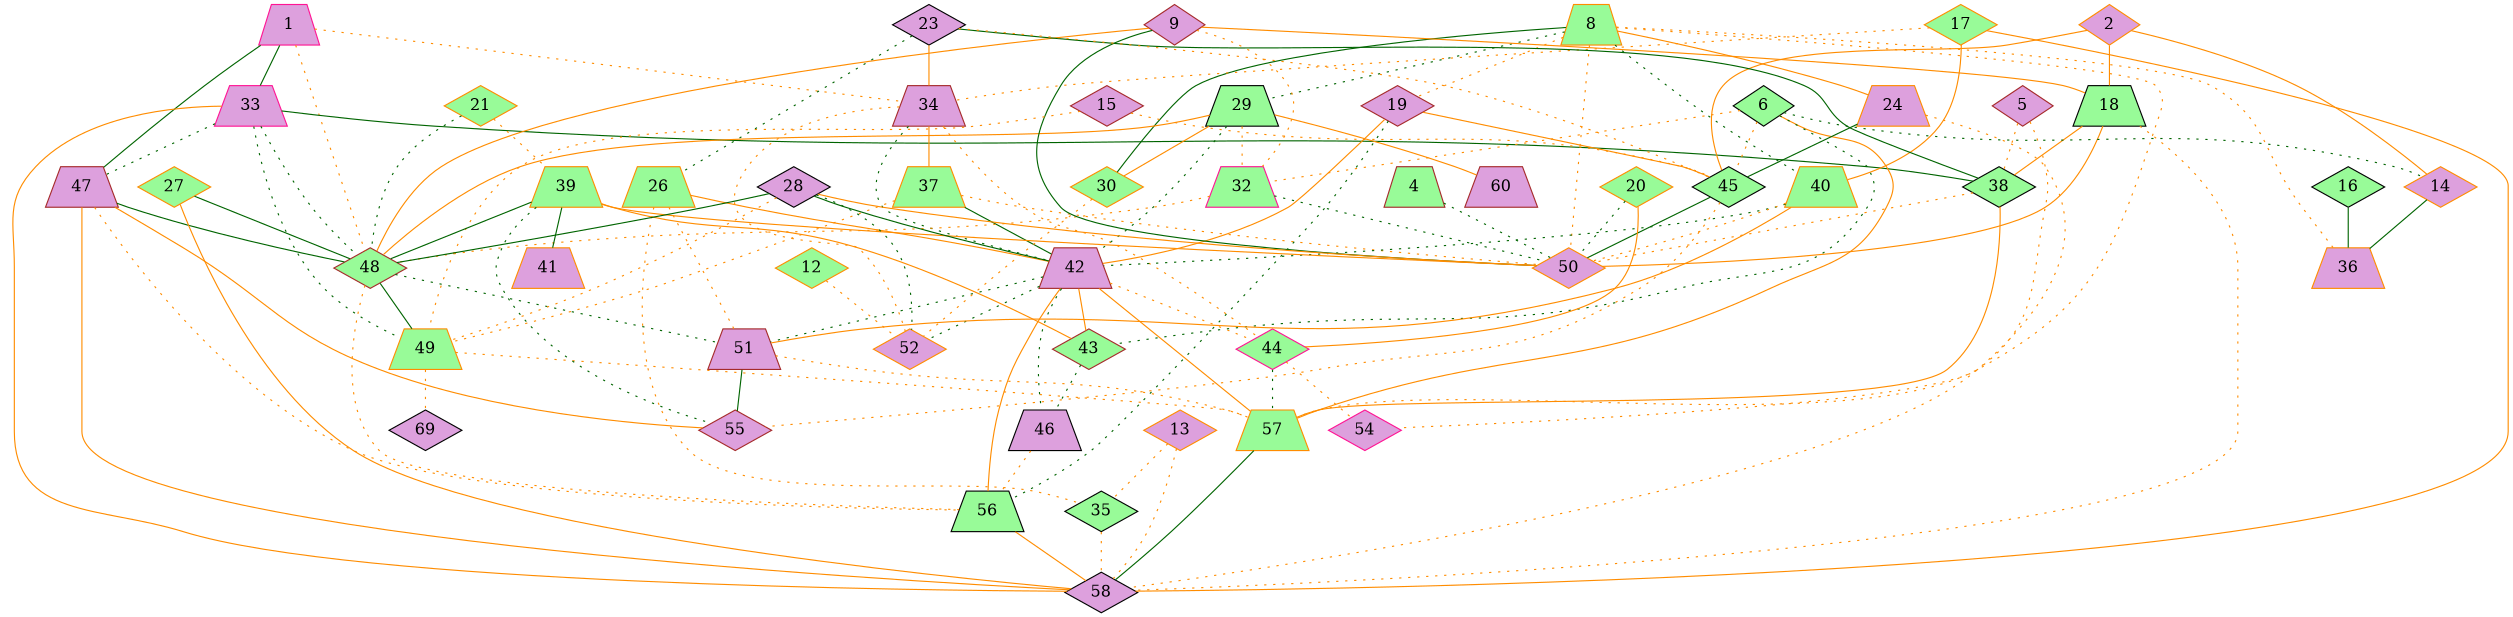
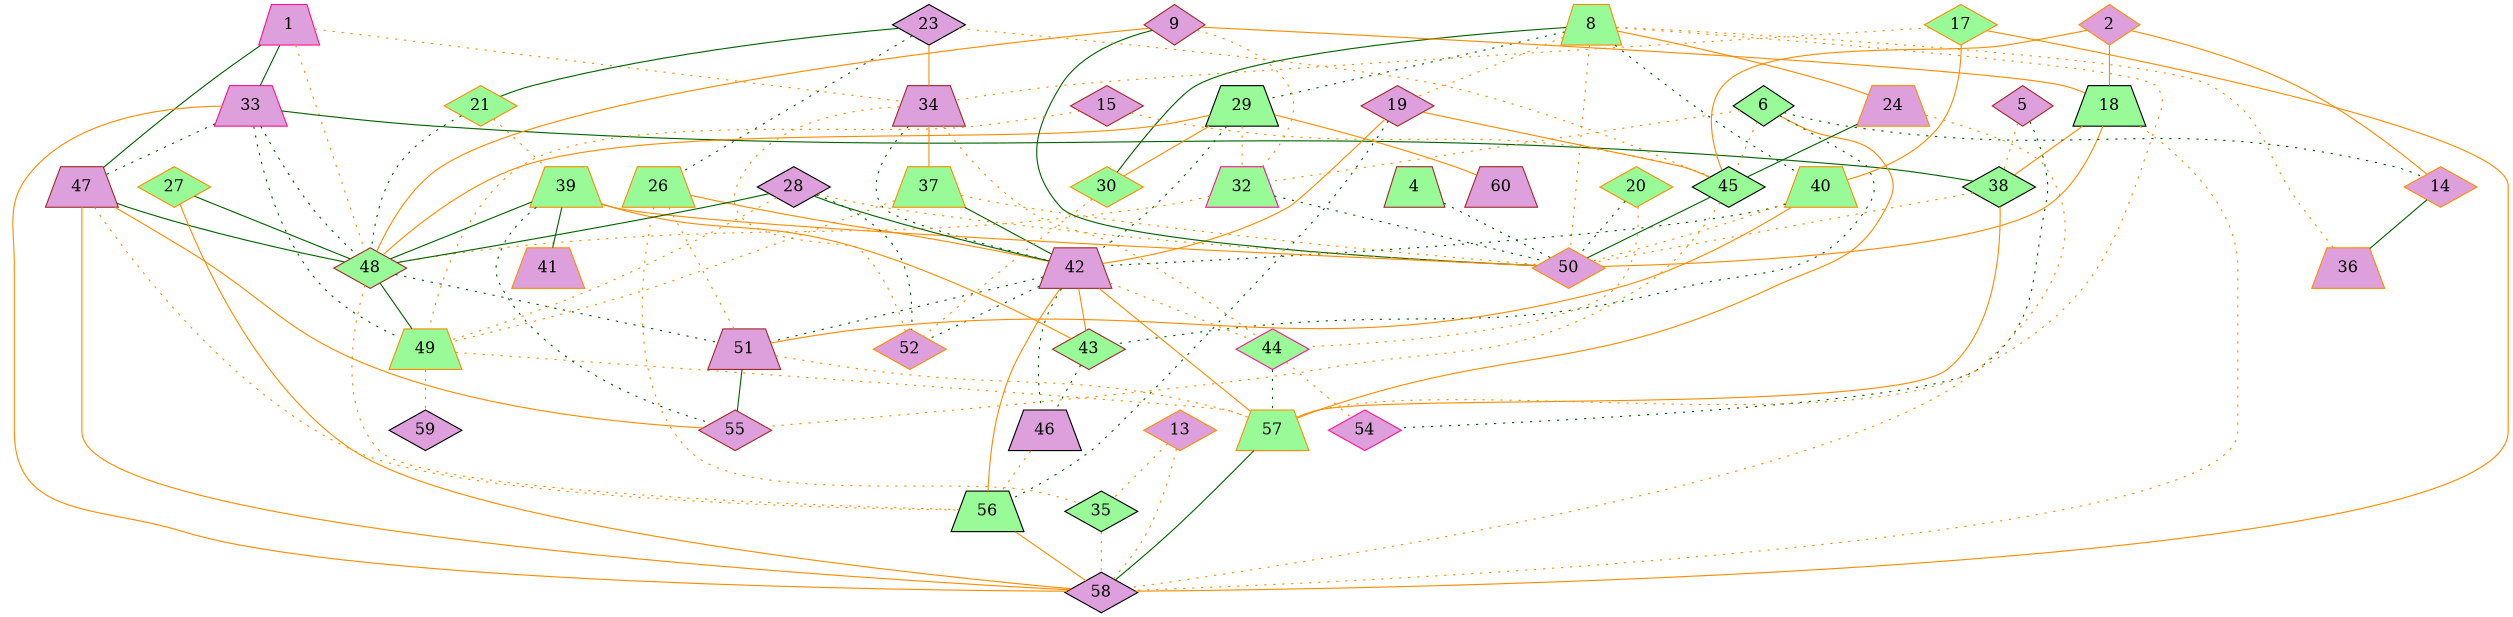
edge "23" -- "38": now "23" -- "21"
node "16": removed
edge "28" -- "50": style solid -> dotted
node "12": removed
edge "20" -- "44": style solid -> dotted
edge "5" -- "54": color darkorange -> darkgreen
node "69": label "69" -> "59"
